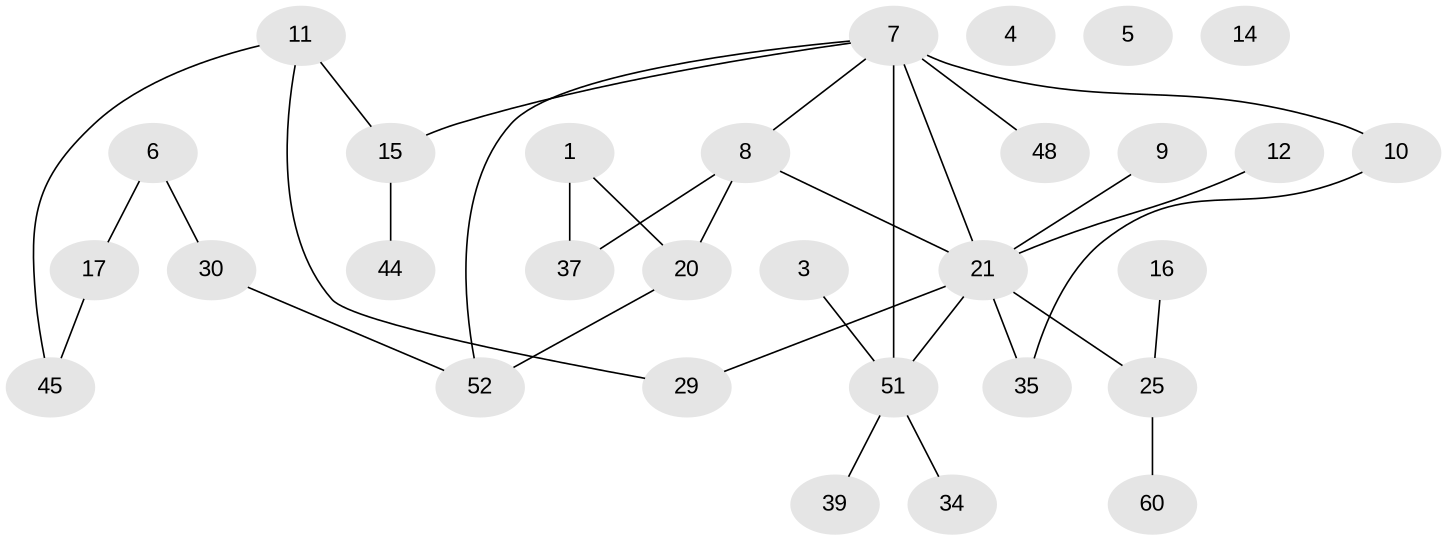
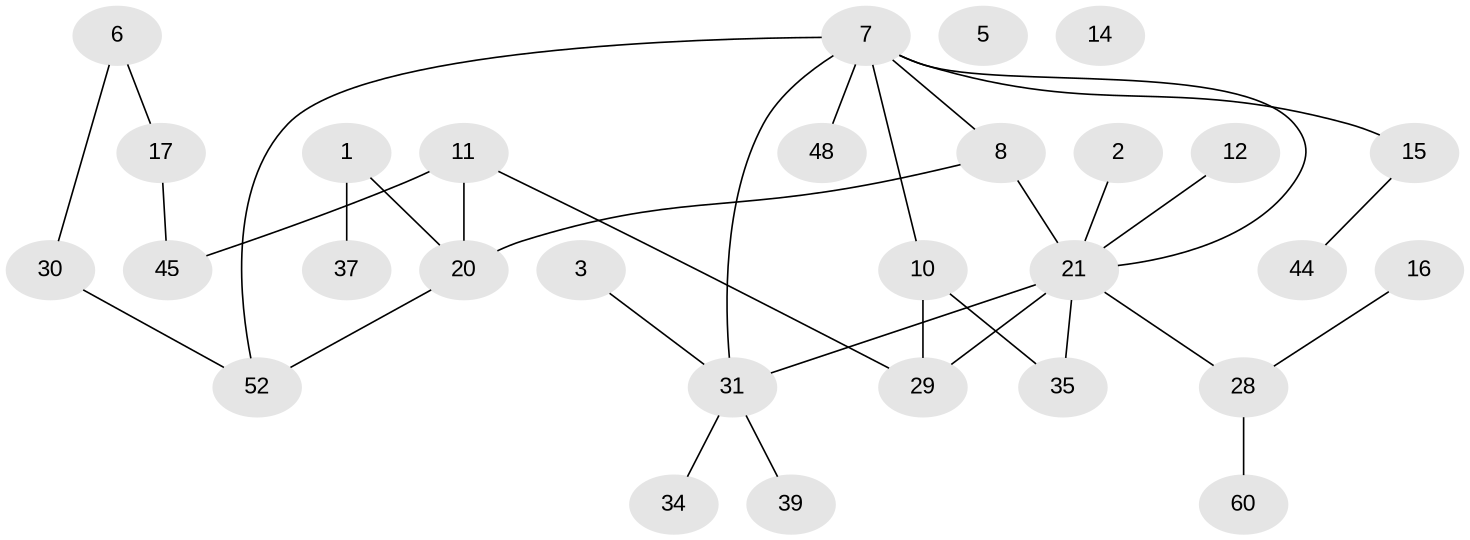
node "4": removed
edge "11" -- "15": now "11" -- "20"
node "9": label "9" -> "2"
edge "8" -- "37": removed
edge "10" -- "29": added
node "51": label "51" -> "31"
node "25": label "25" -> "28"
